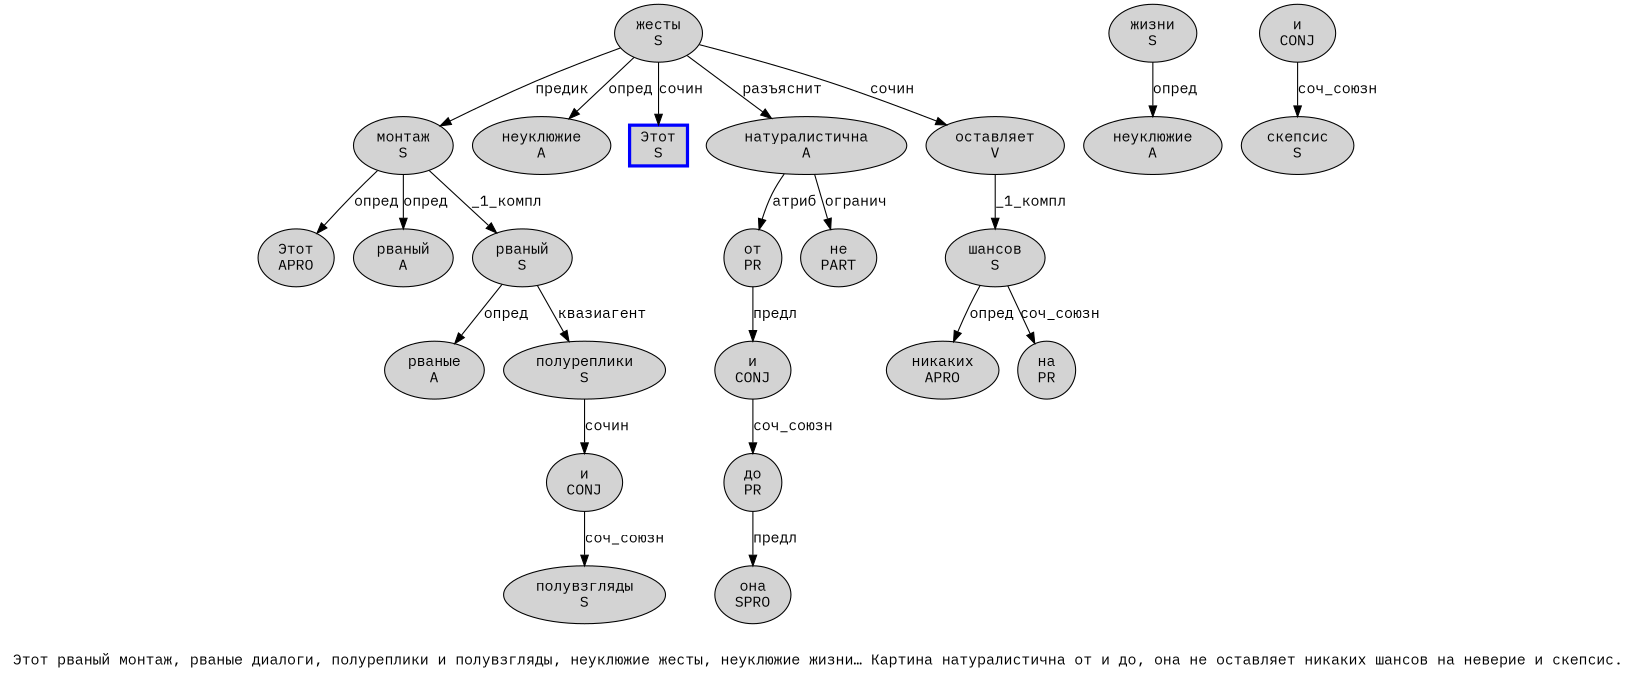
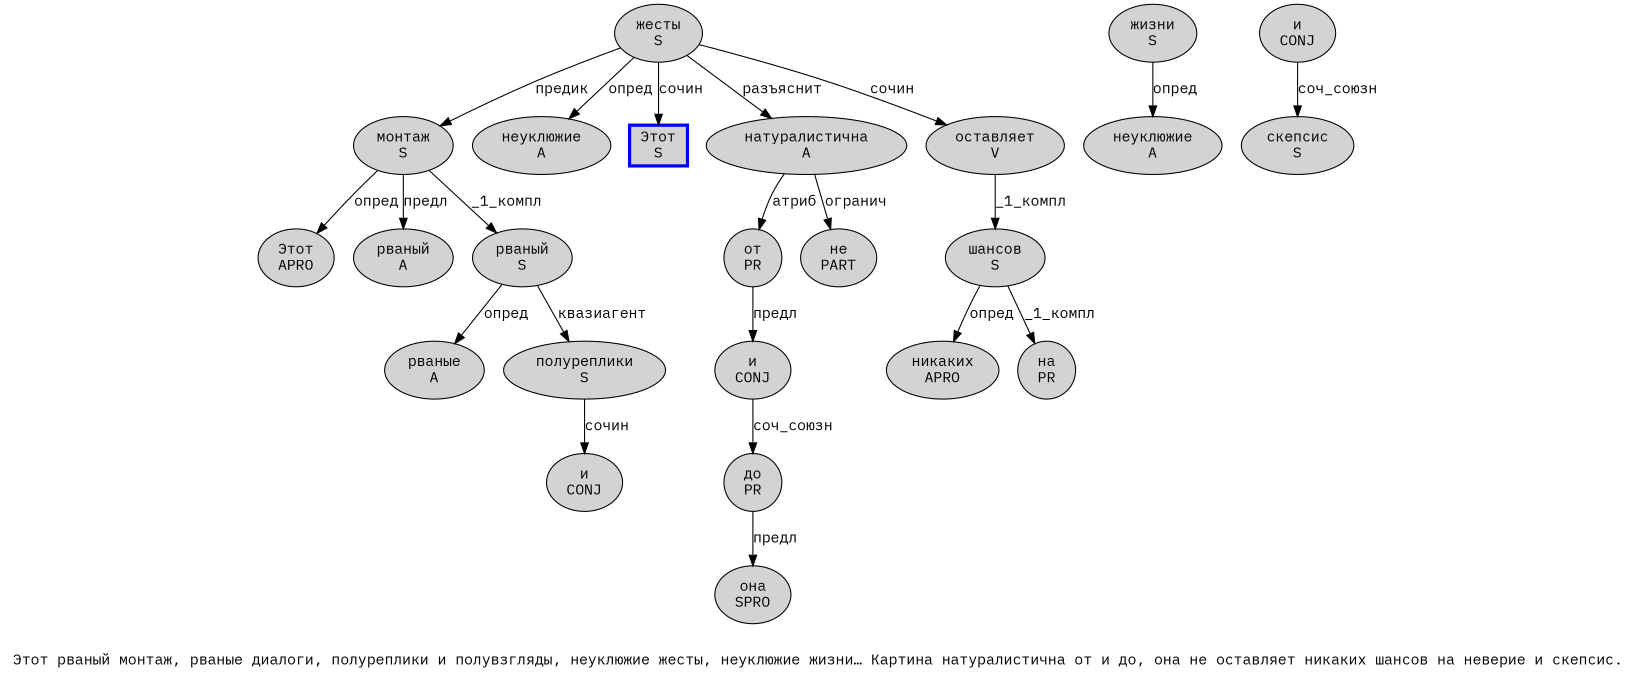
edge "монтаж S" -> "рваный A": label "опред" -> "предл"
edge "шансов S" -> "на PR": label "соч_союзн" -> "_1_компл"
node "полувзгляды S": removed
